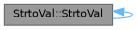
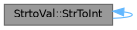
node "StrtoVal::StrtoVal": label "StrtoVal::StrtoVal" -> "StrtoVal::StrToInt"
